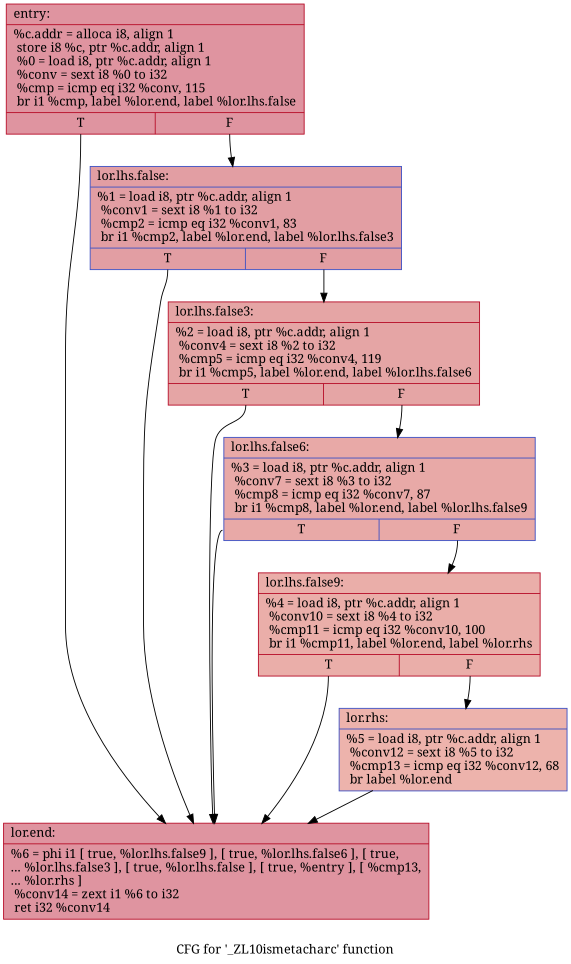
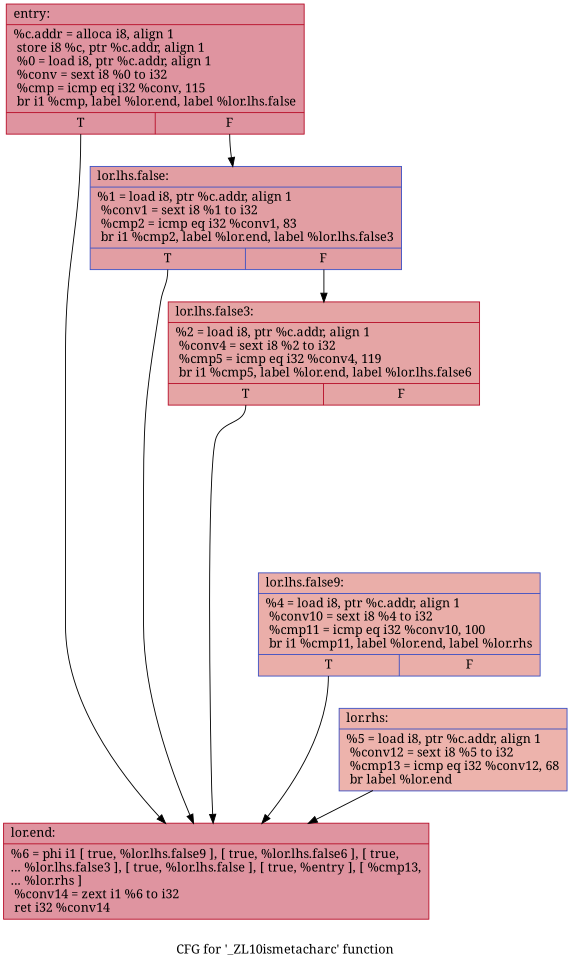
node "lor.lhs.false6:": removed
node "lor.lhs.false9:": color #b70d28ff -> #3d50c3ff
edge "lor.lhs.false9:" -> "lor.rhs:": removed
